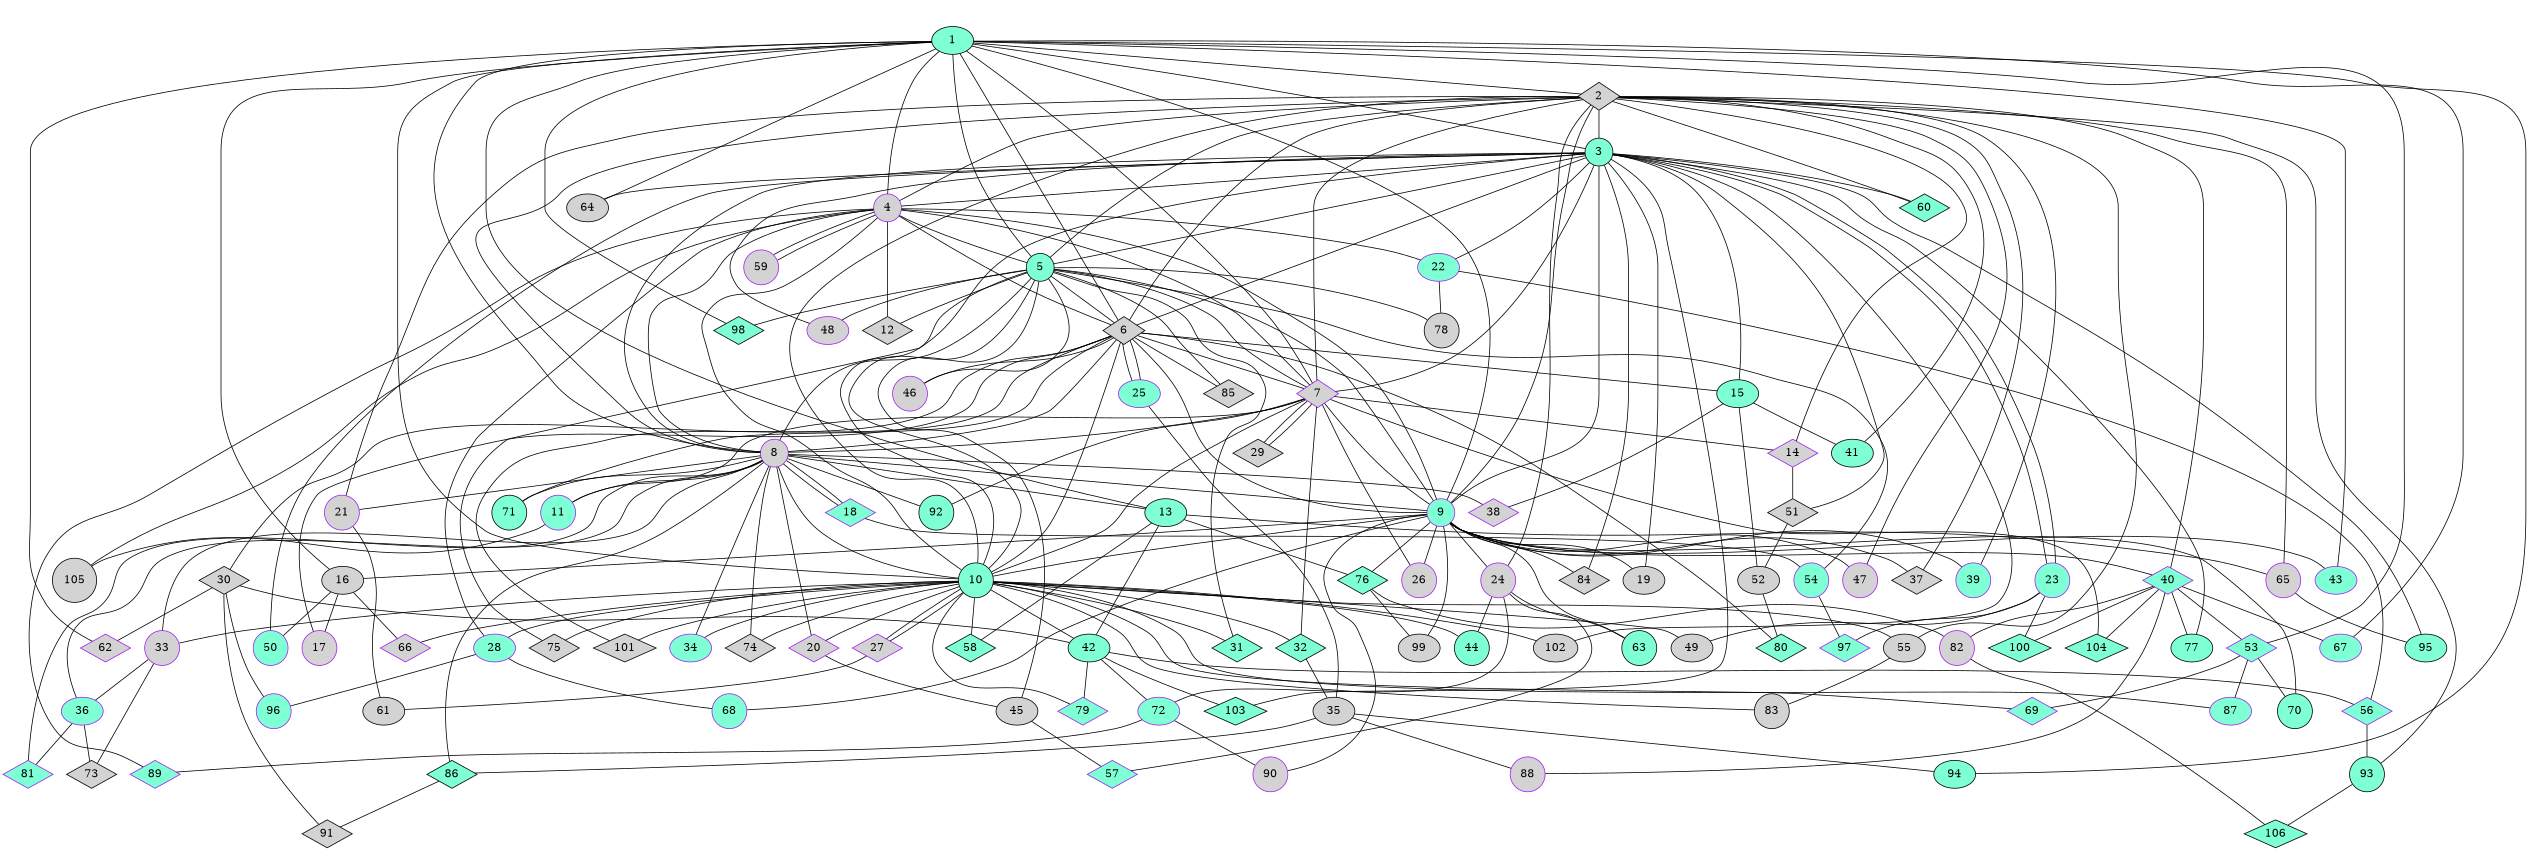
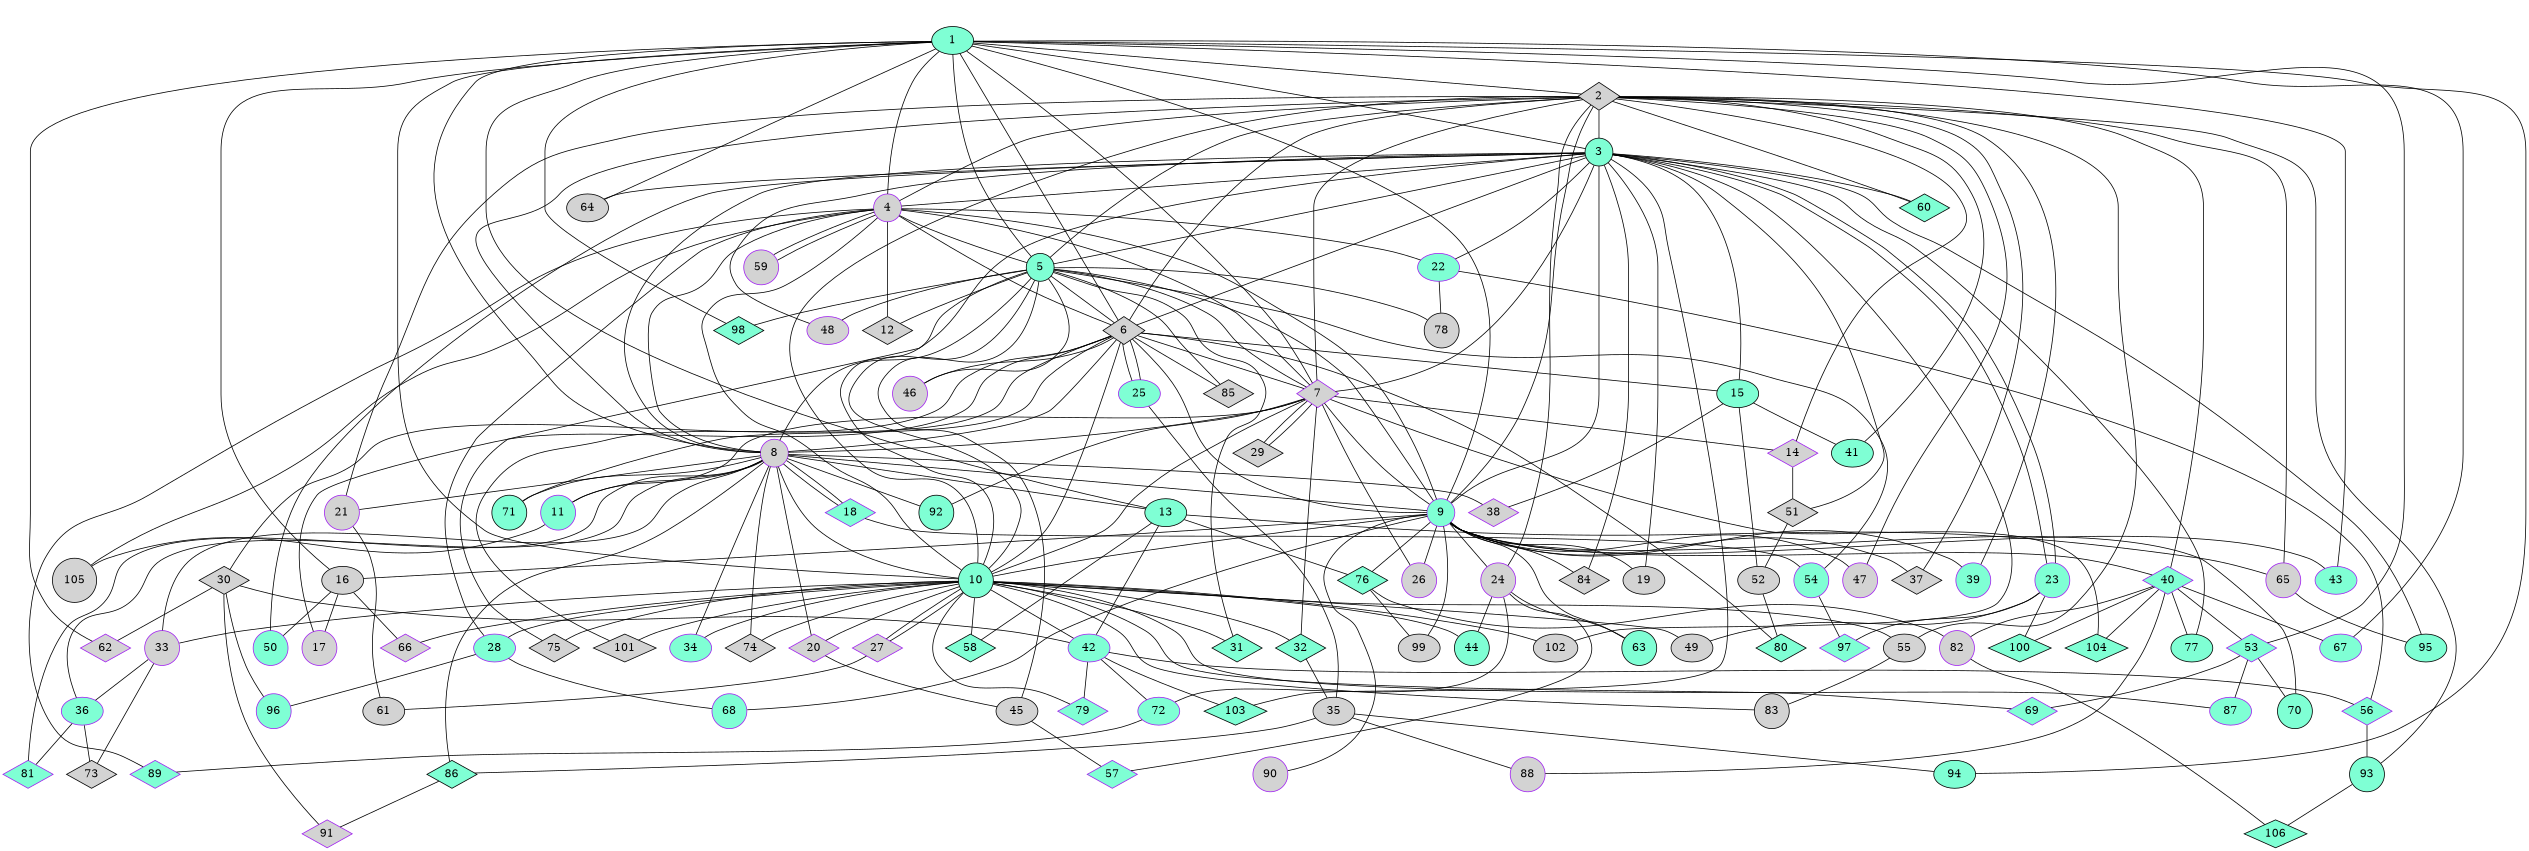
node "42": color black -> purple
edge "72" -- "90": removed
node "91": color black -> purple
